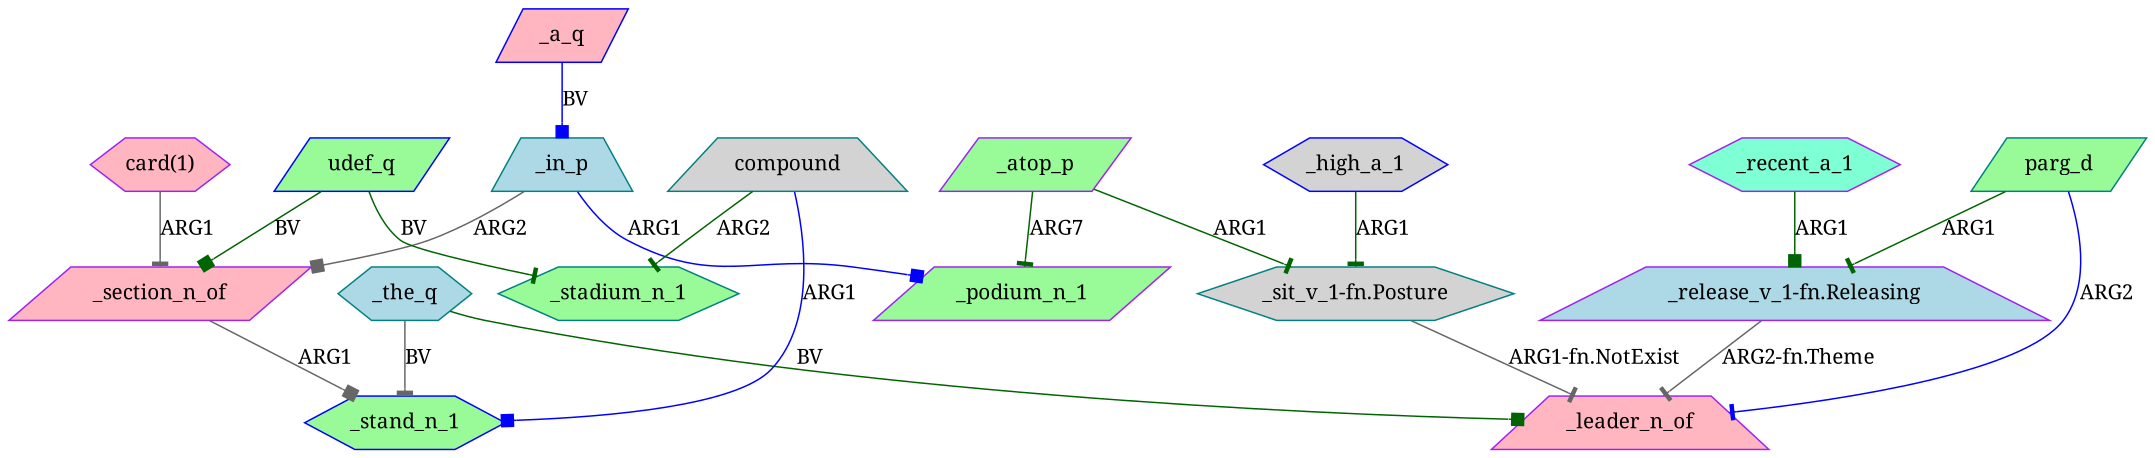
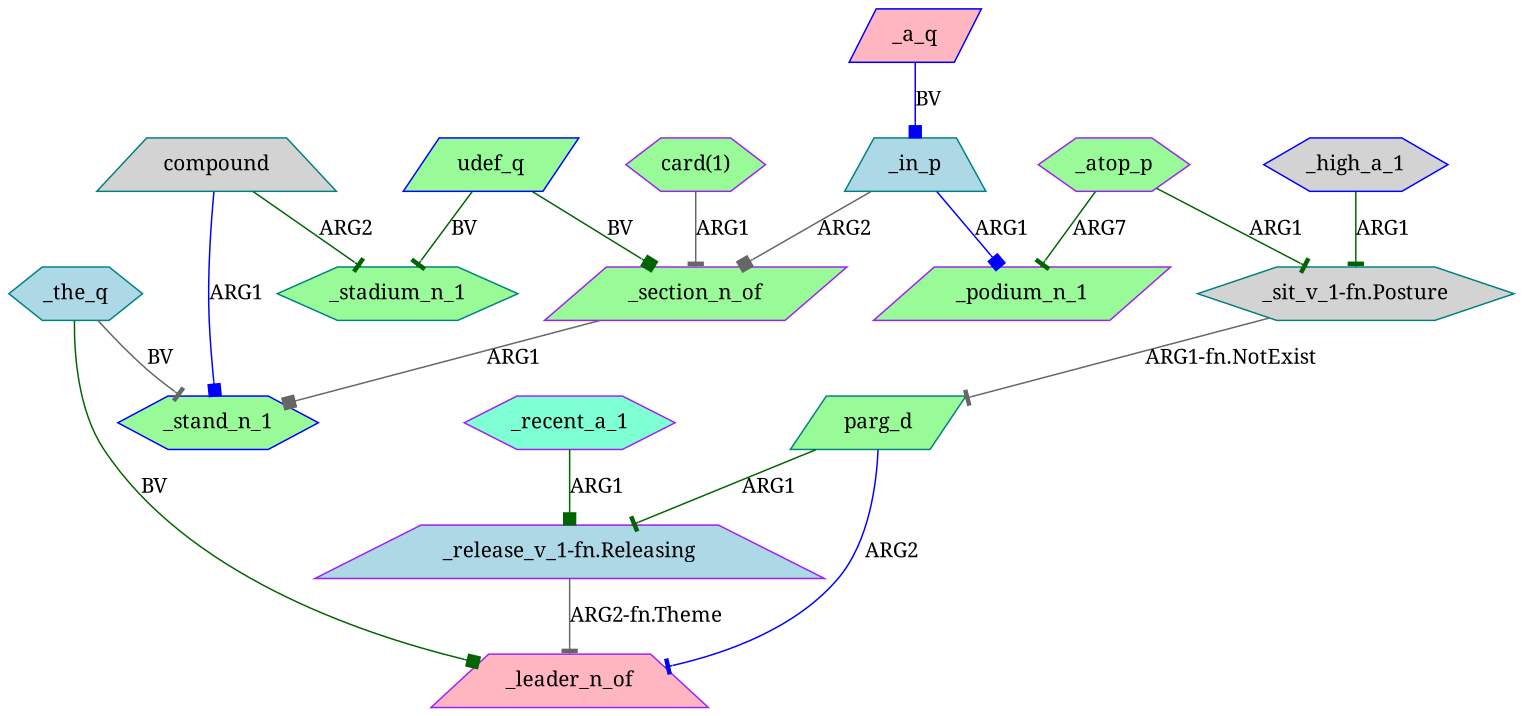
node "card(1)": fillcolor lightpink -> palegreen
node "_atop_p": shape parallelogram -> hexagon
node "_section_n_of": fillcolor lightpink -> palegreen
edge "_sit_v_1-fn.Posture" -> "_leader_n_of": now "_sit_v_1-fn.Posture" -> "parg_d"
